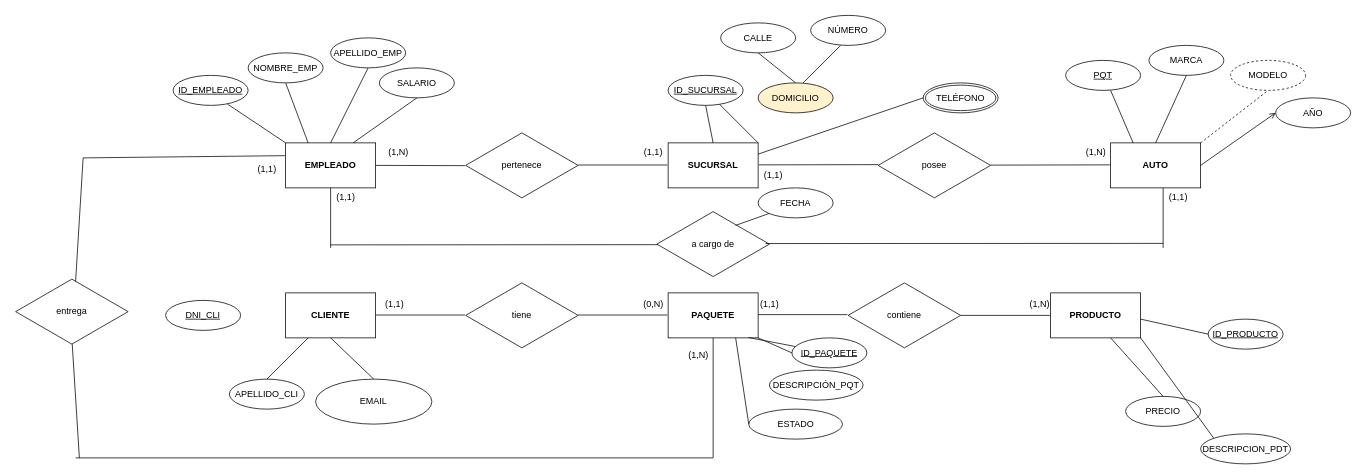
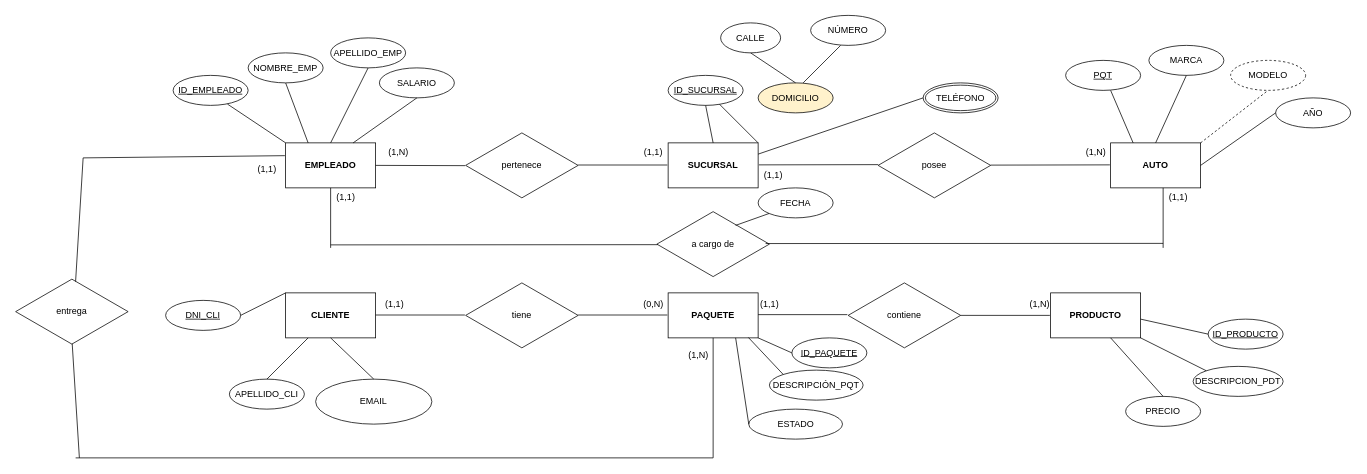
node "CALLE": size 75x30 -> 60x30
edge "AUTO" -> "AÑO": arrowhead open -> none
edge "DNI_CLI" -- "CLIENTE": added
edge "PAQUETE" -- "ID_PAQUETE": now "PAQUETE" -- "DESCRIPCIÓN_PQT"
node "DESCRIPCION_PDT": moved (1245, 449) -> (1238, 381)
